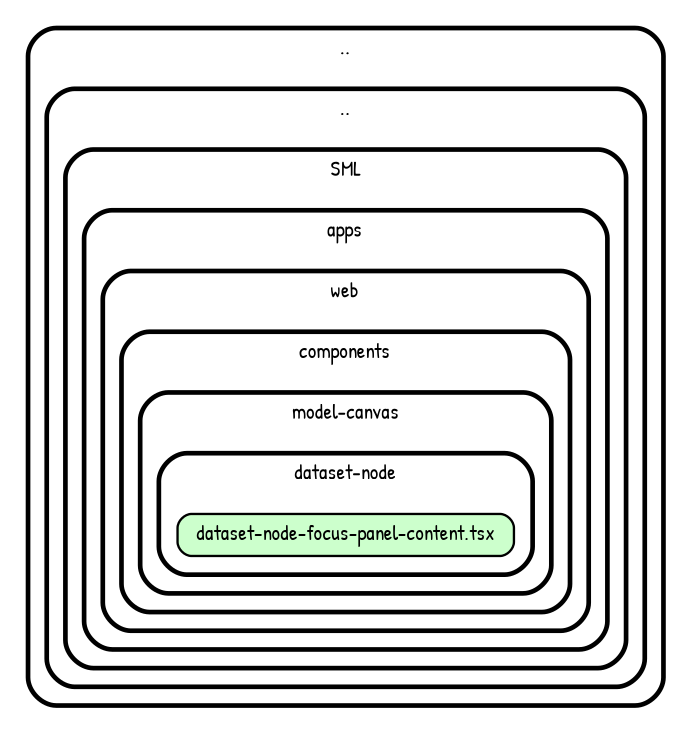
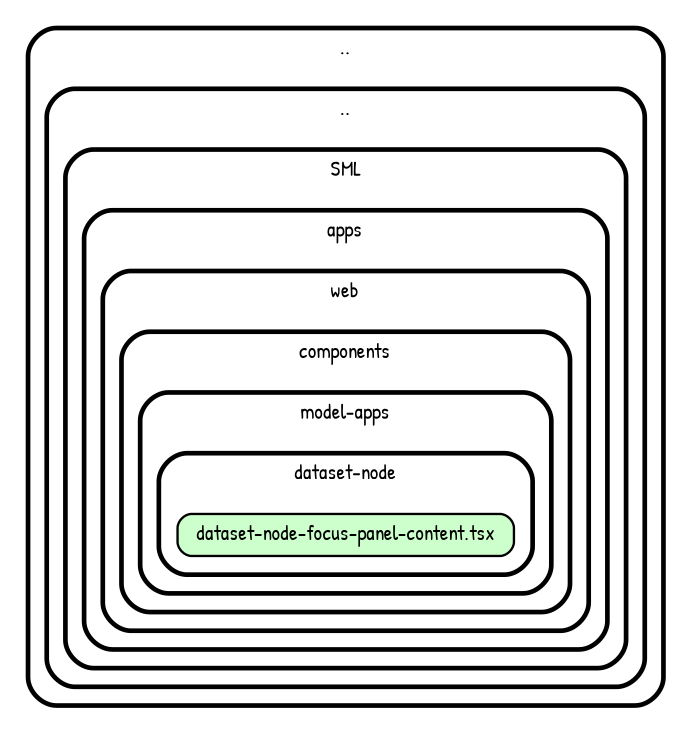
cluster "model-canvas": label "model-canvas" -> "model-apps"
